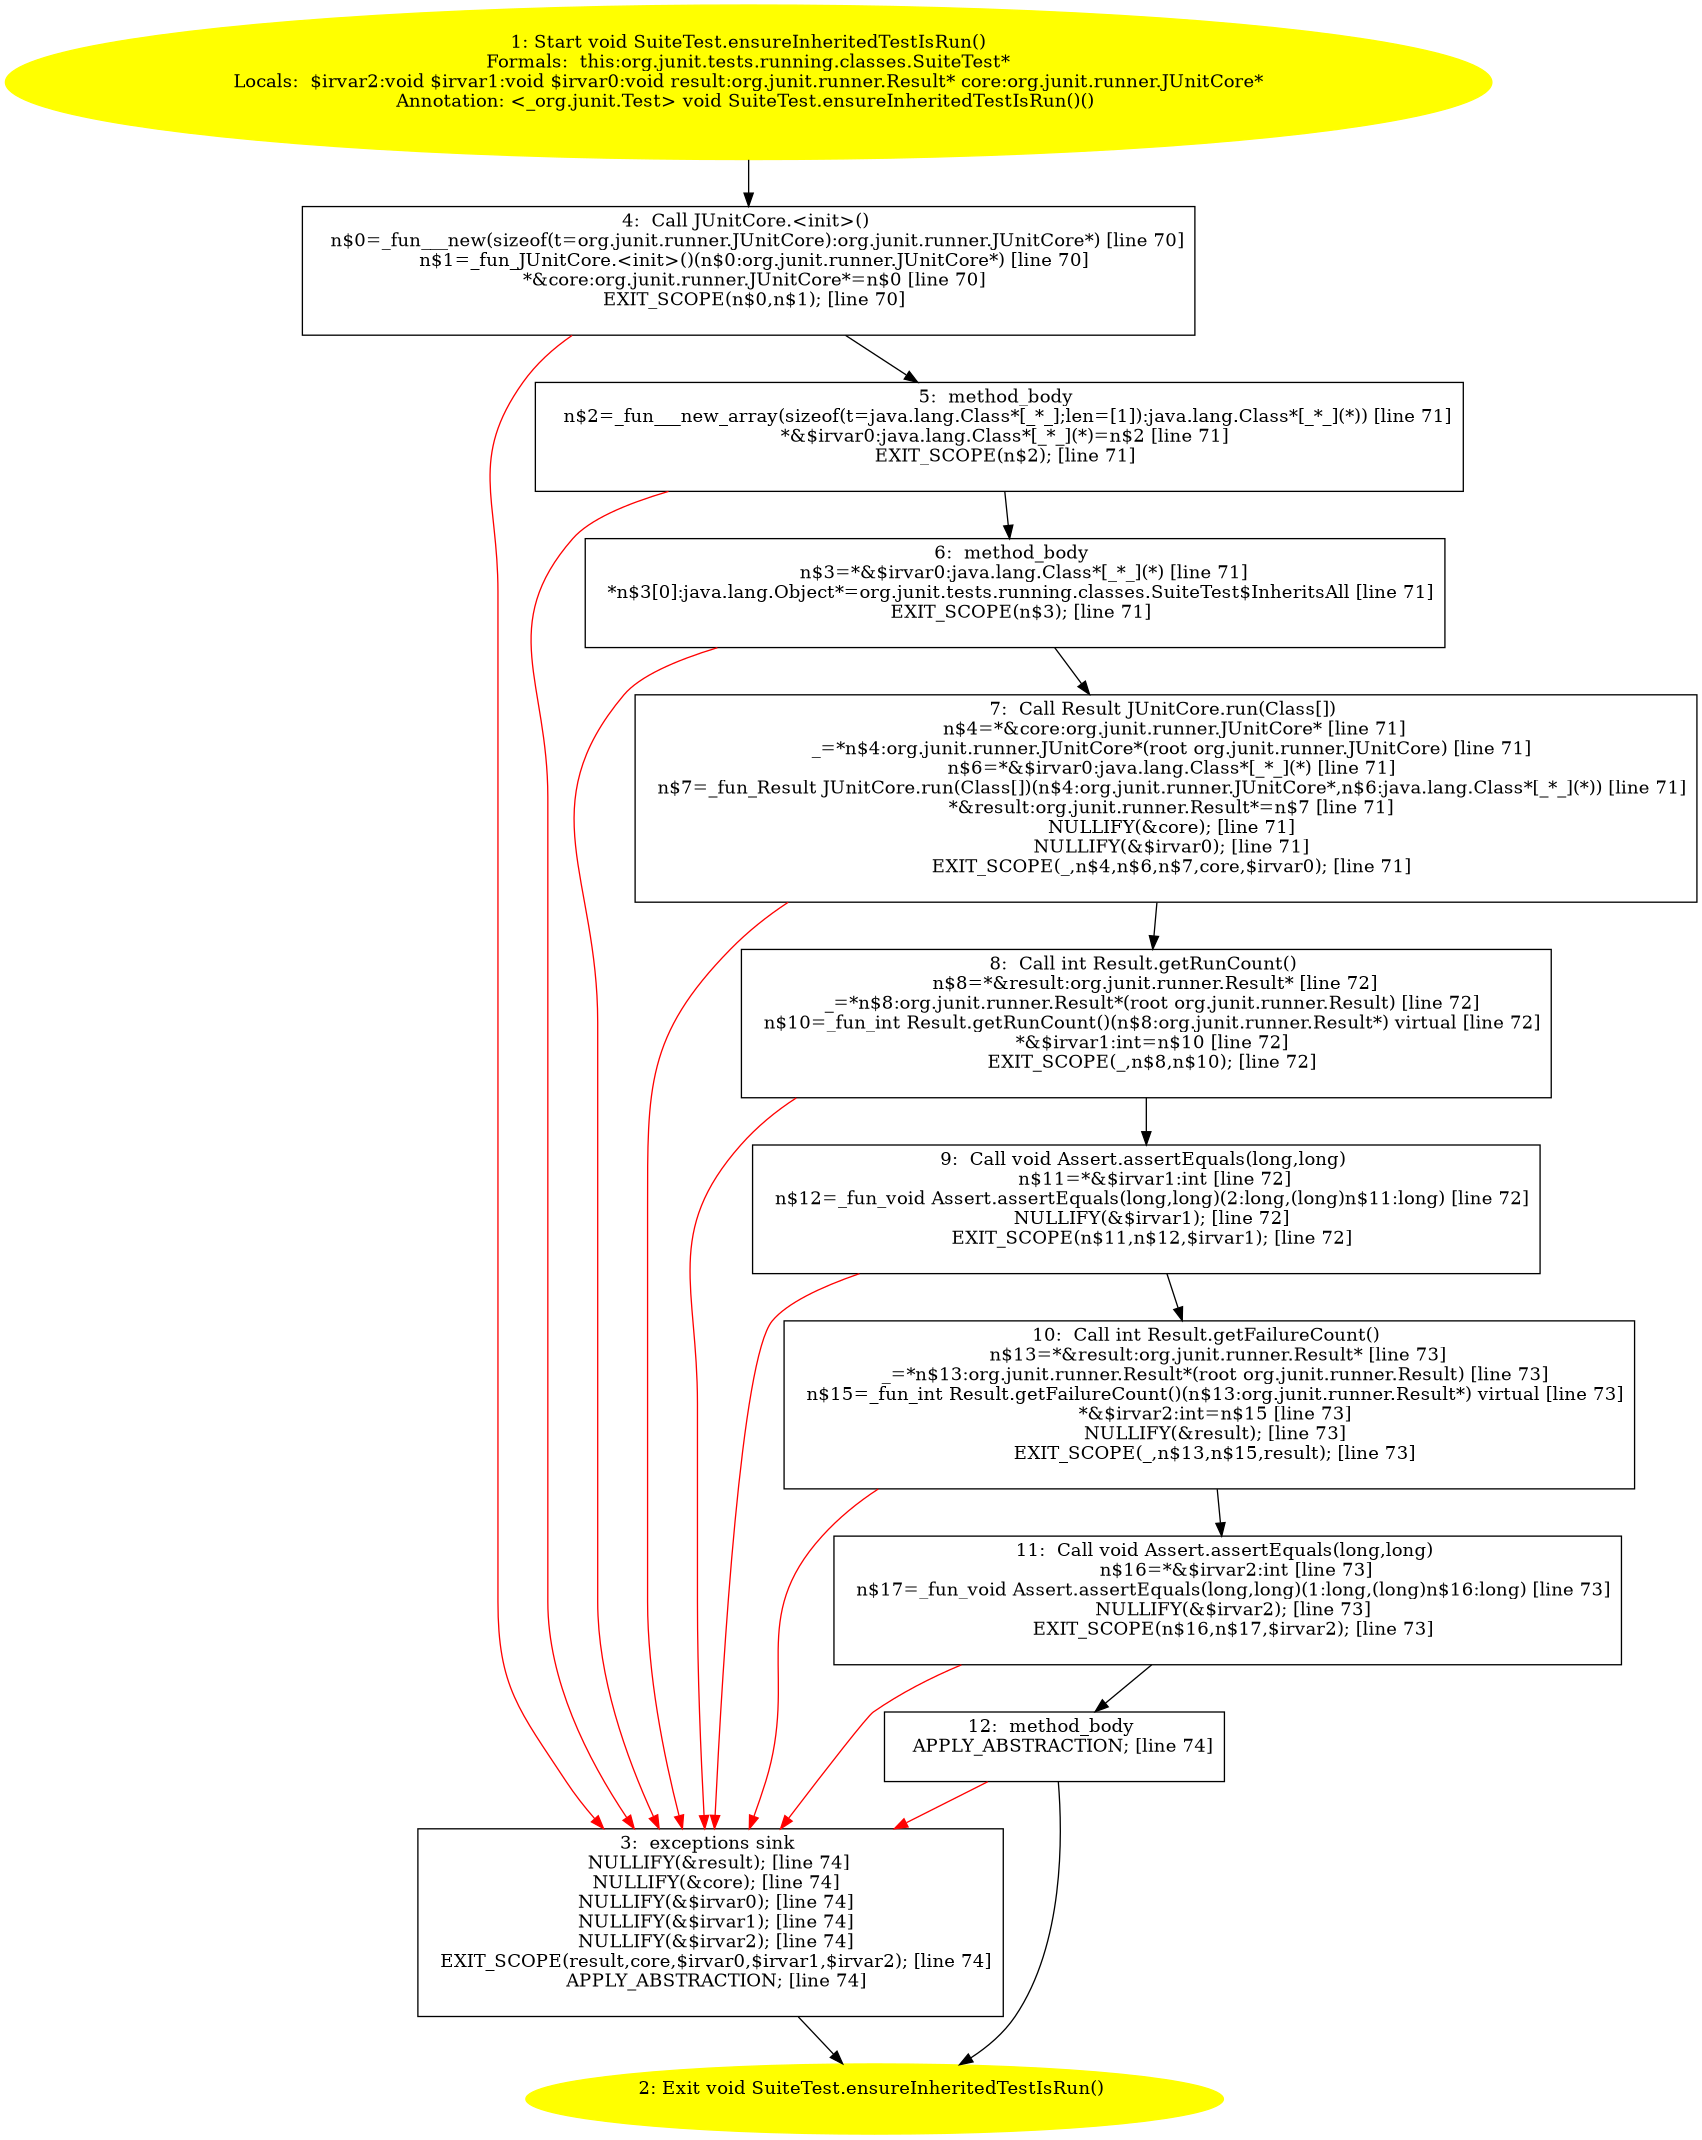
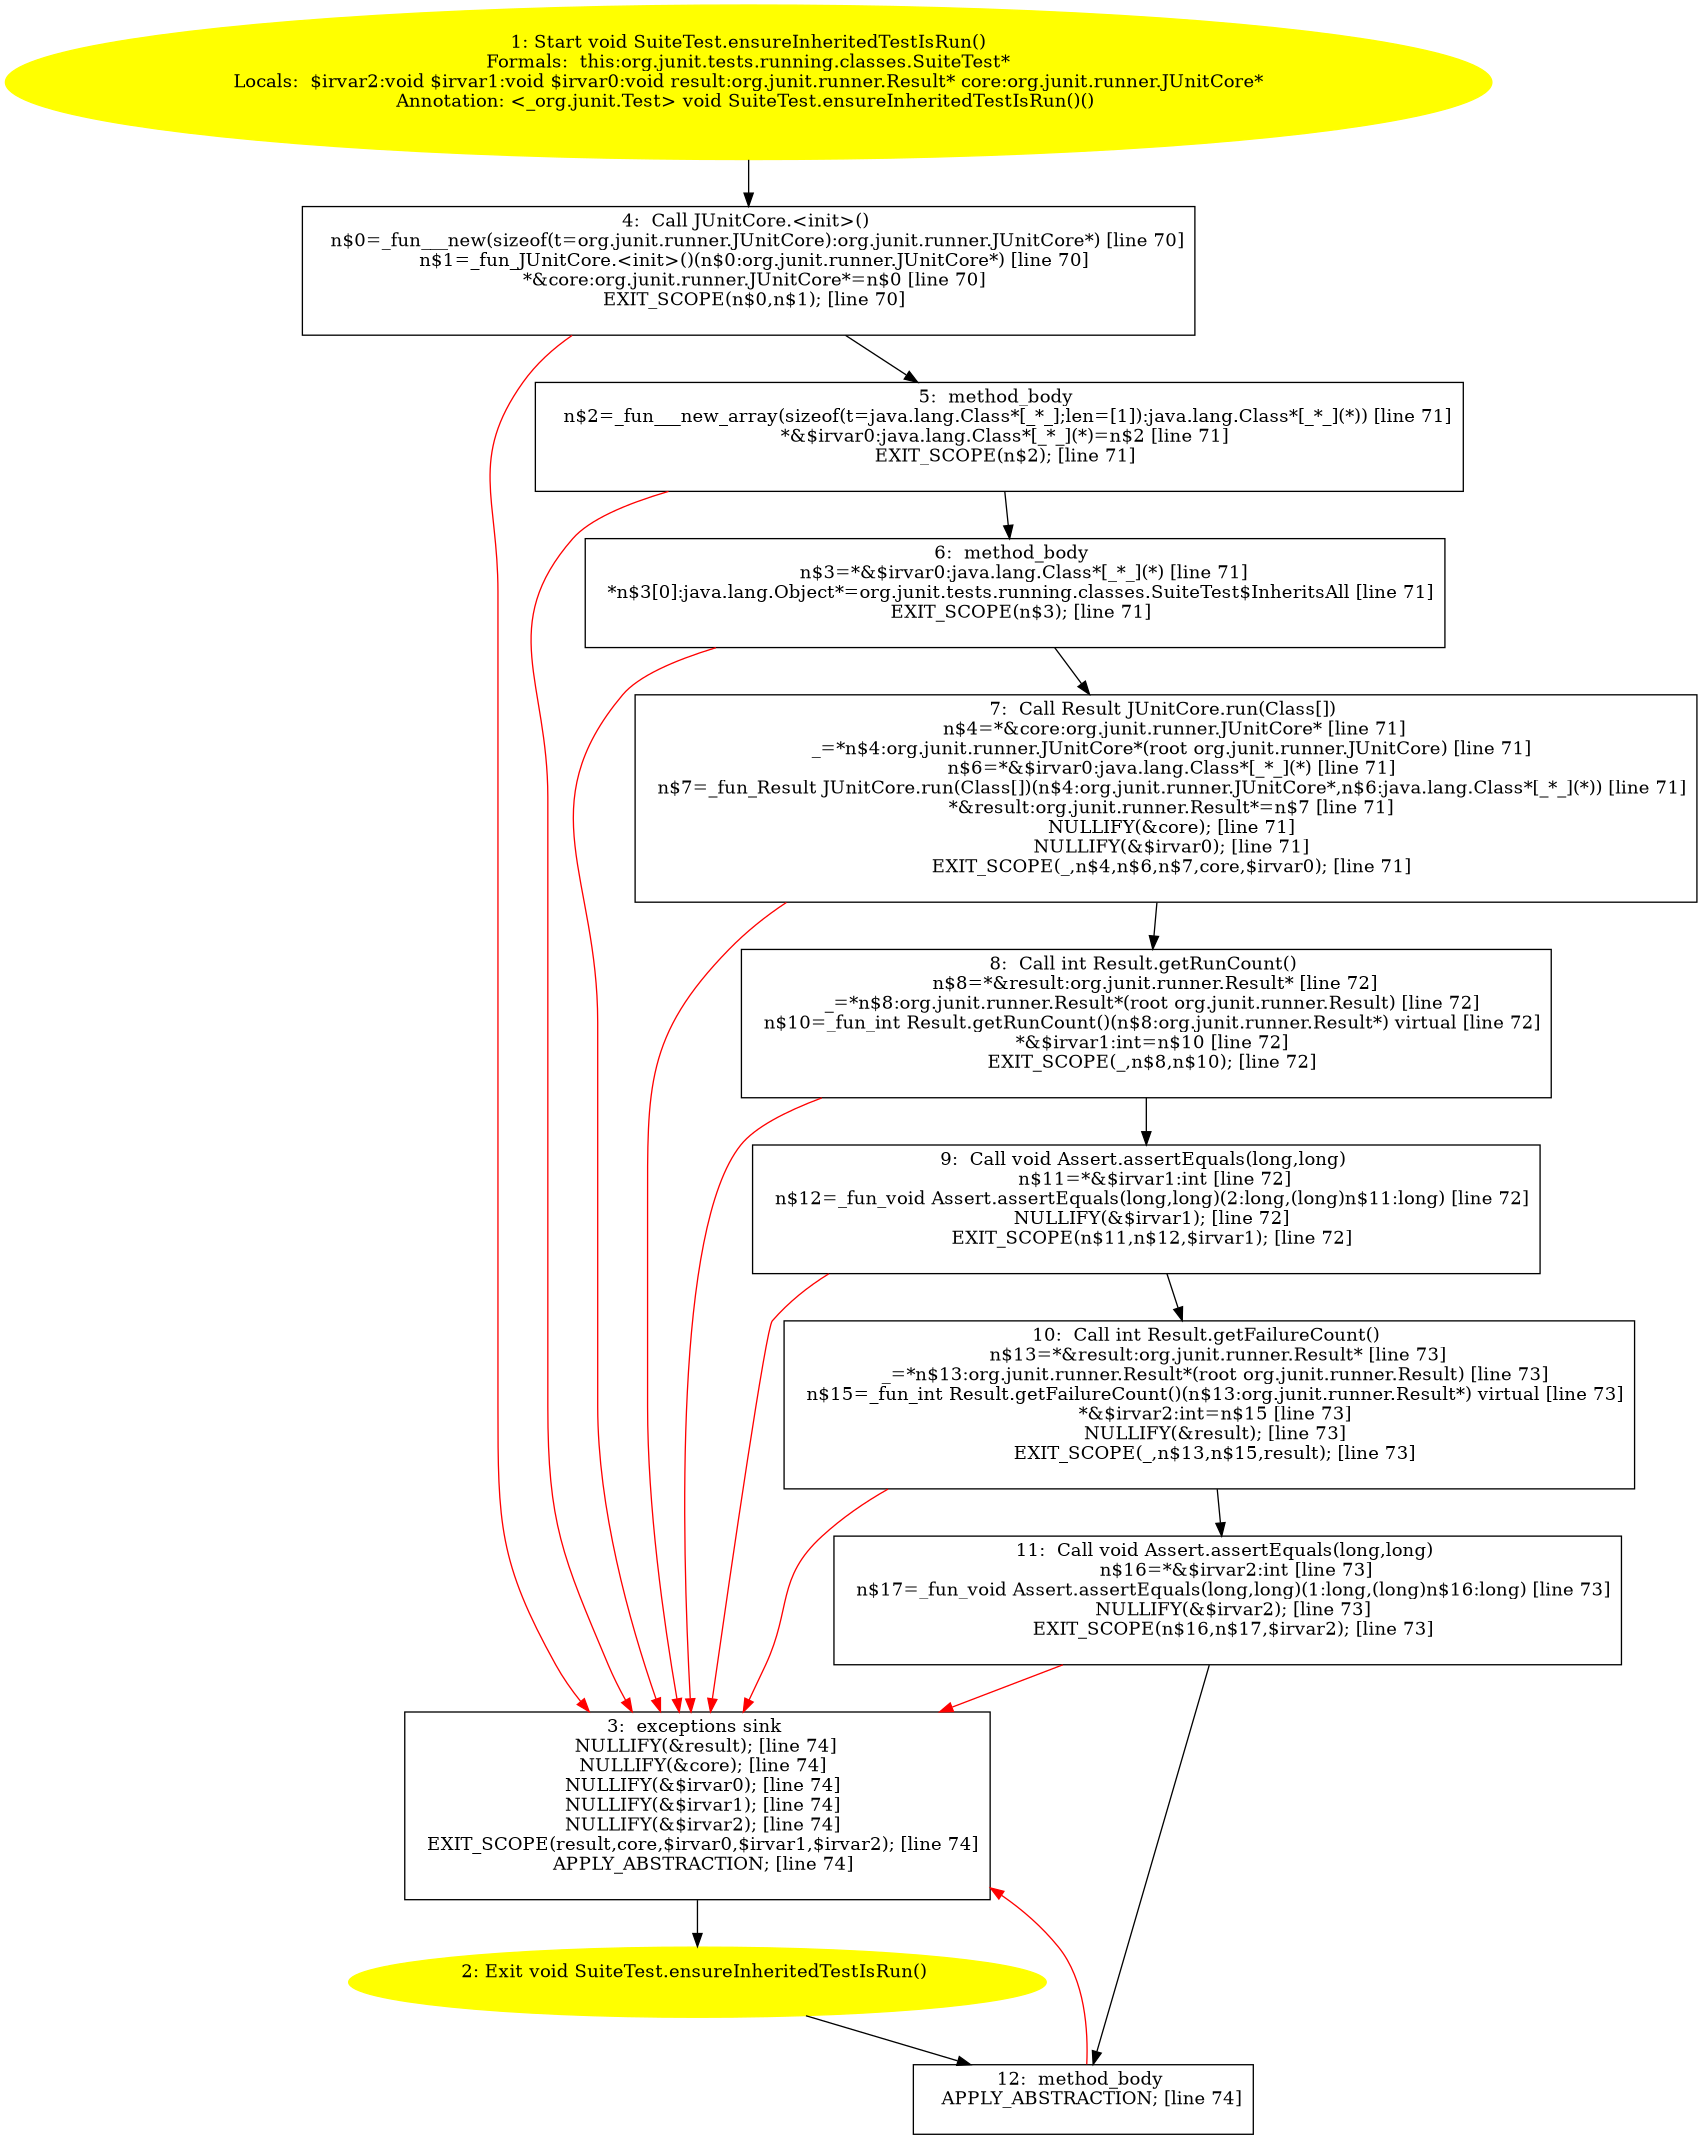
edge "12:  method_body APPLY_ABSTRACTION; [line 74]" -> "2: Exit void SuiteTest.ensureInheritedTestIsRun()": reversed
